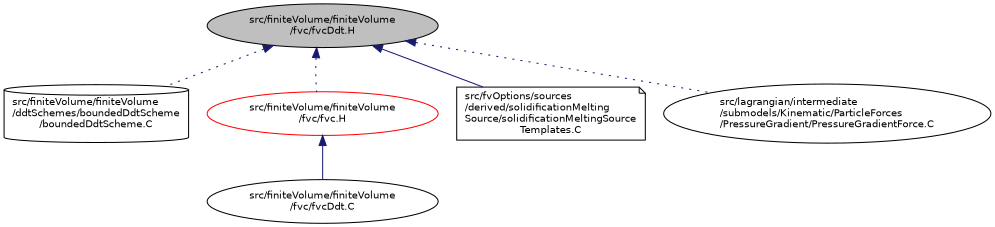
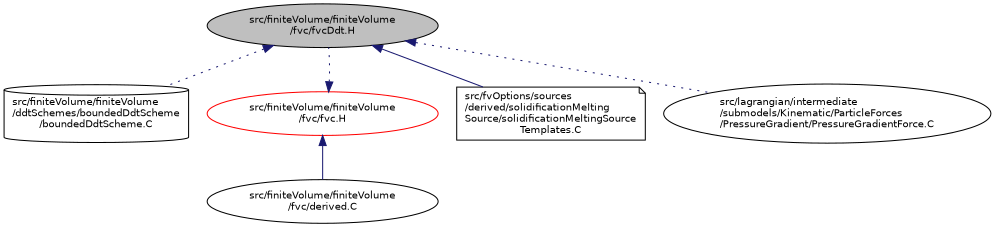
edge "src/finiteVolume/finiteVolume /fvc/fvc.H" -> "src/finiteVolume/finiteVolume /fvc/fvcDdt.H": reversed
node "src/finiteVolume/finiteVolume /fvc/fvcDdt.C": label "src/finiteVolume/finiteVolume /fvc/fvcDdt.C" -> "src/finiteVolume/finiteVolume /fvc/derived.C"
